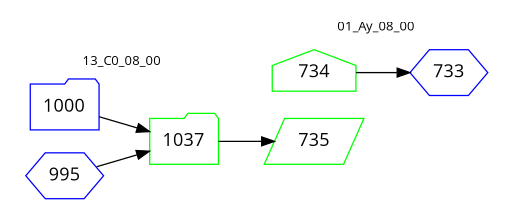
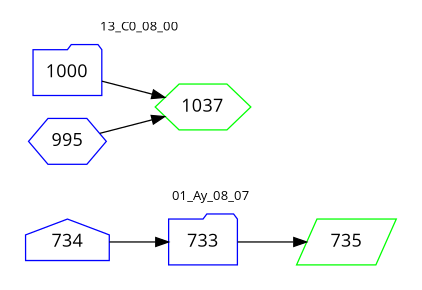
cluster "01_Ay_08_00": label "01_Ay_08_00" -> "01_Ay_08_07"
node "734": color green -> blue
node "733": shape hexagon -> folder
node "1037": shape folder -> hexagon
edge "1037" -> "735": now "733" -> "735"
